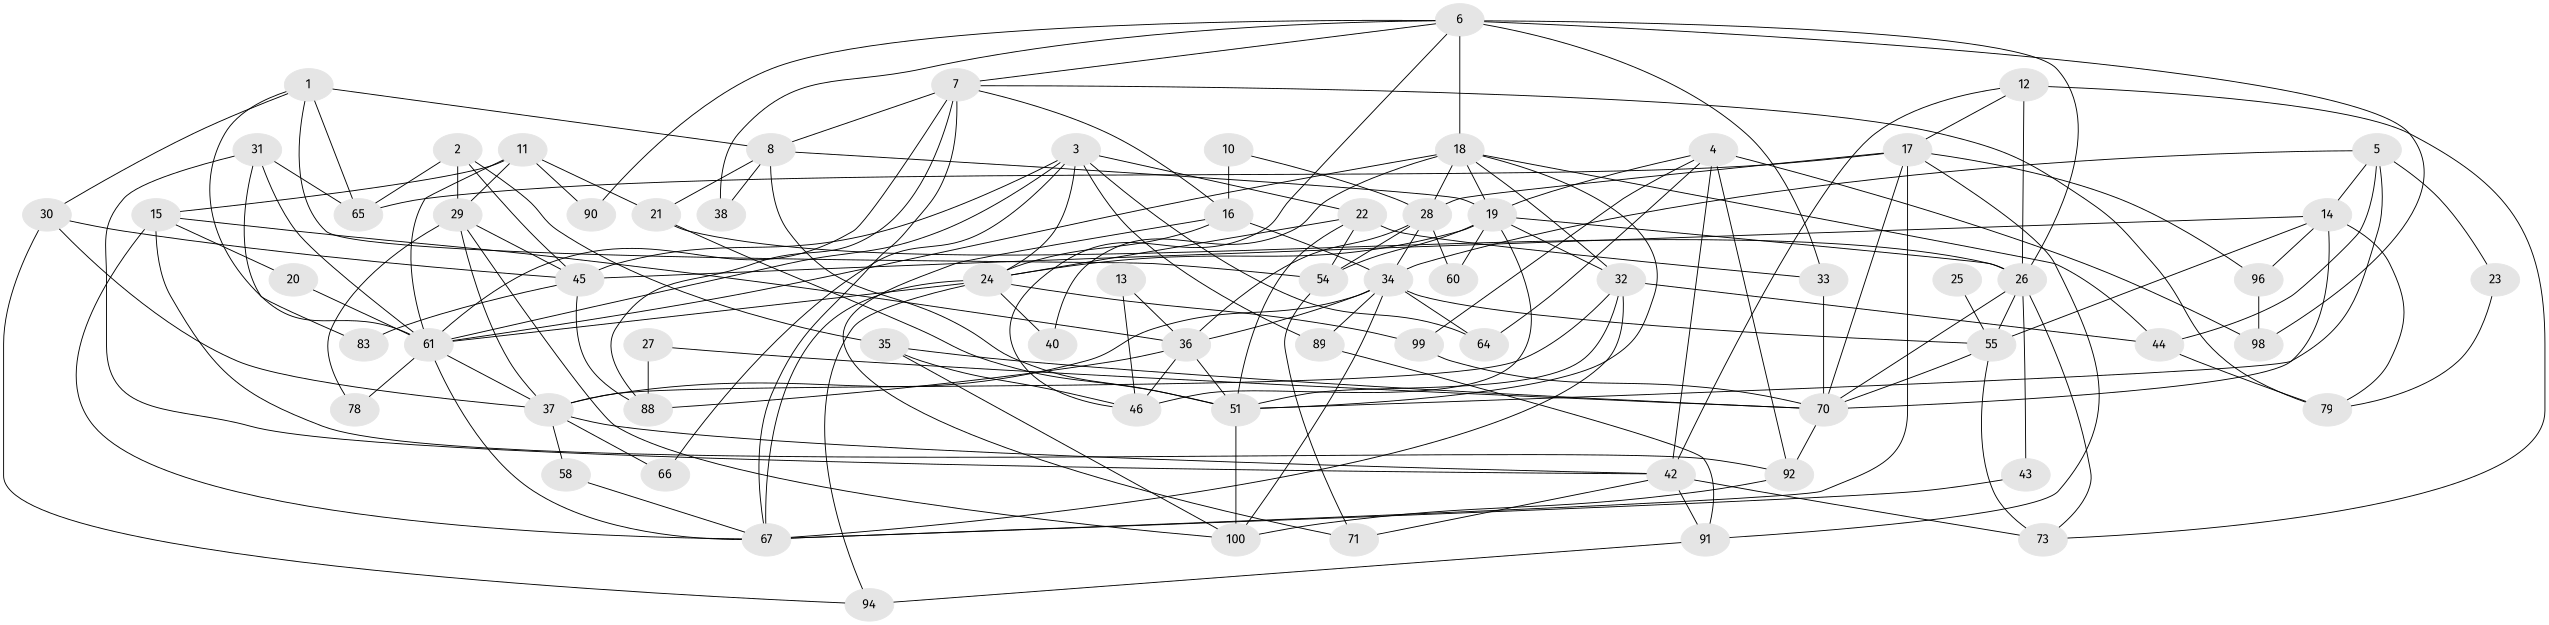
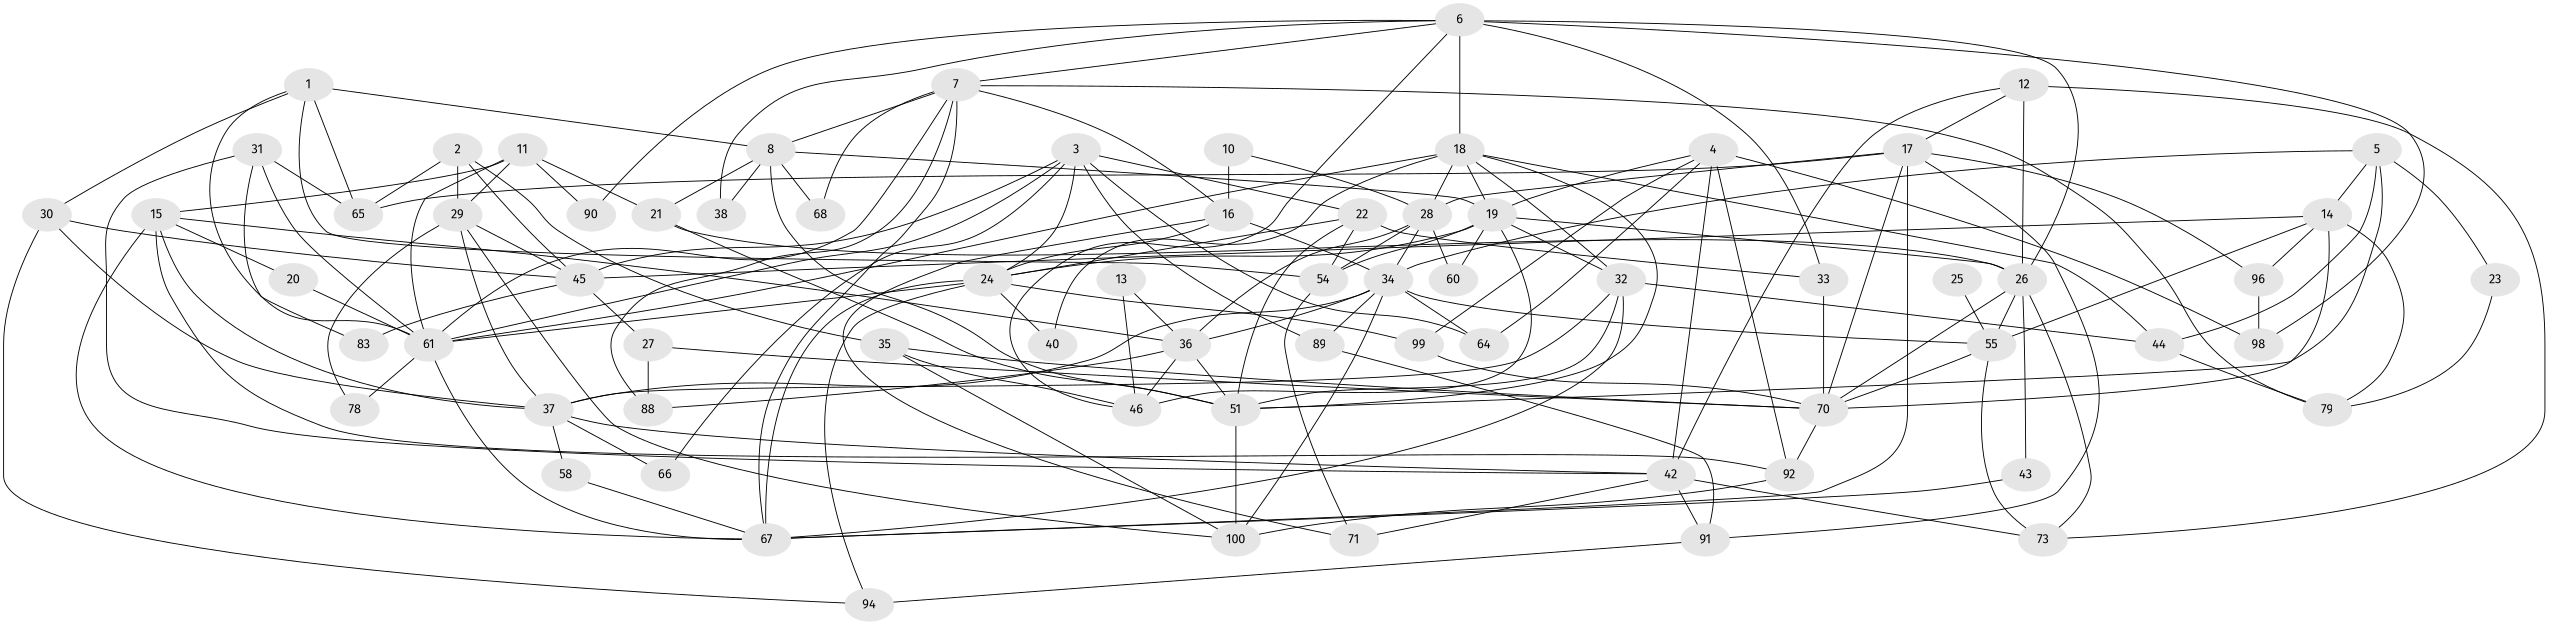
node "68": added
edge "45" -- "88": now "45" -- "27"
edge "61" -- "37": now "15" -- "37"
